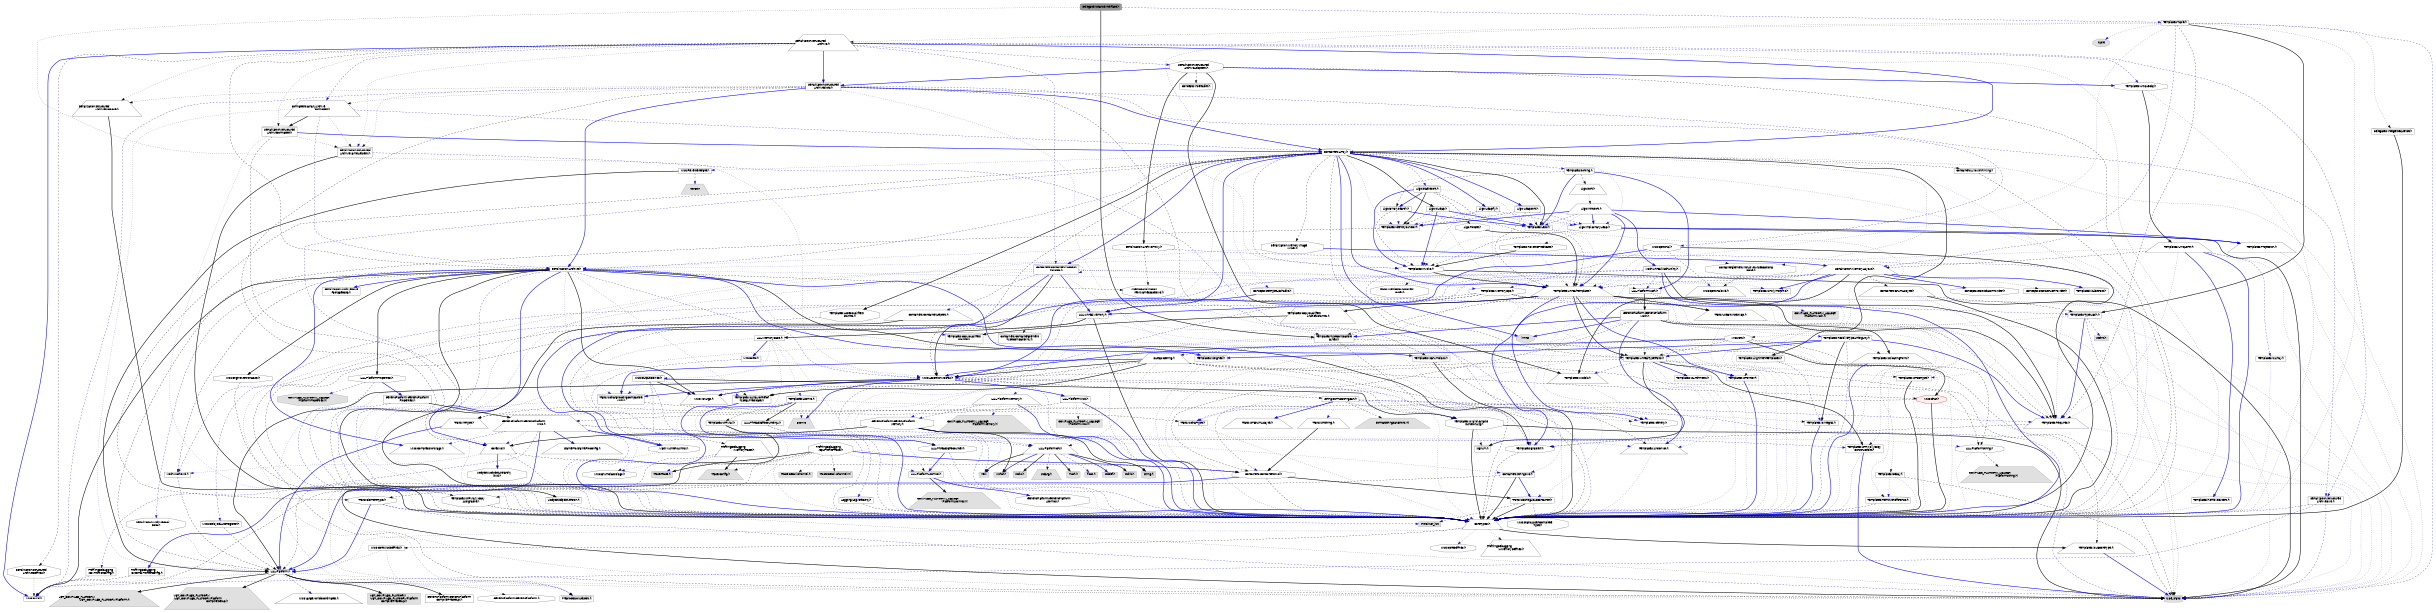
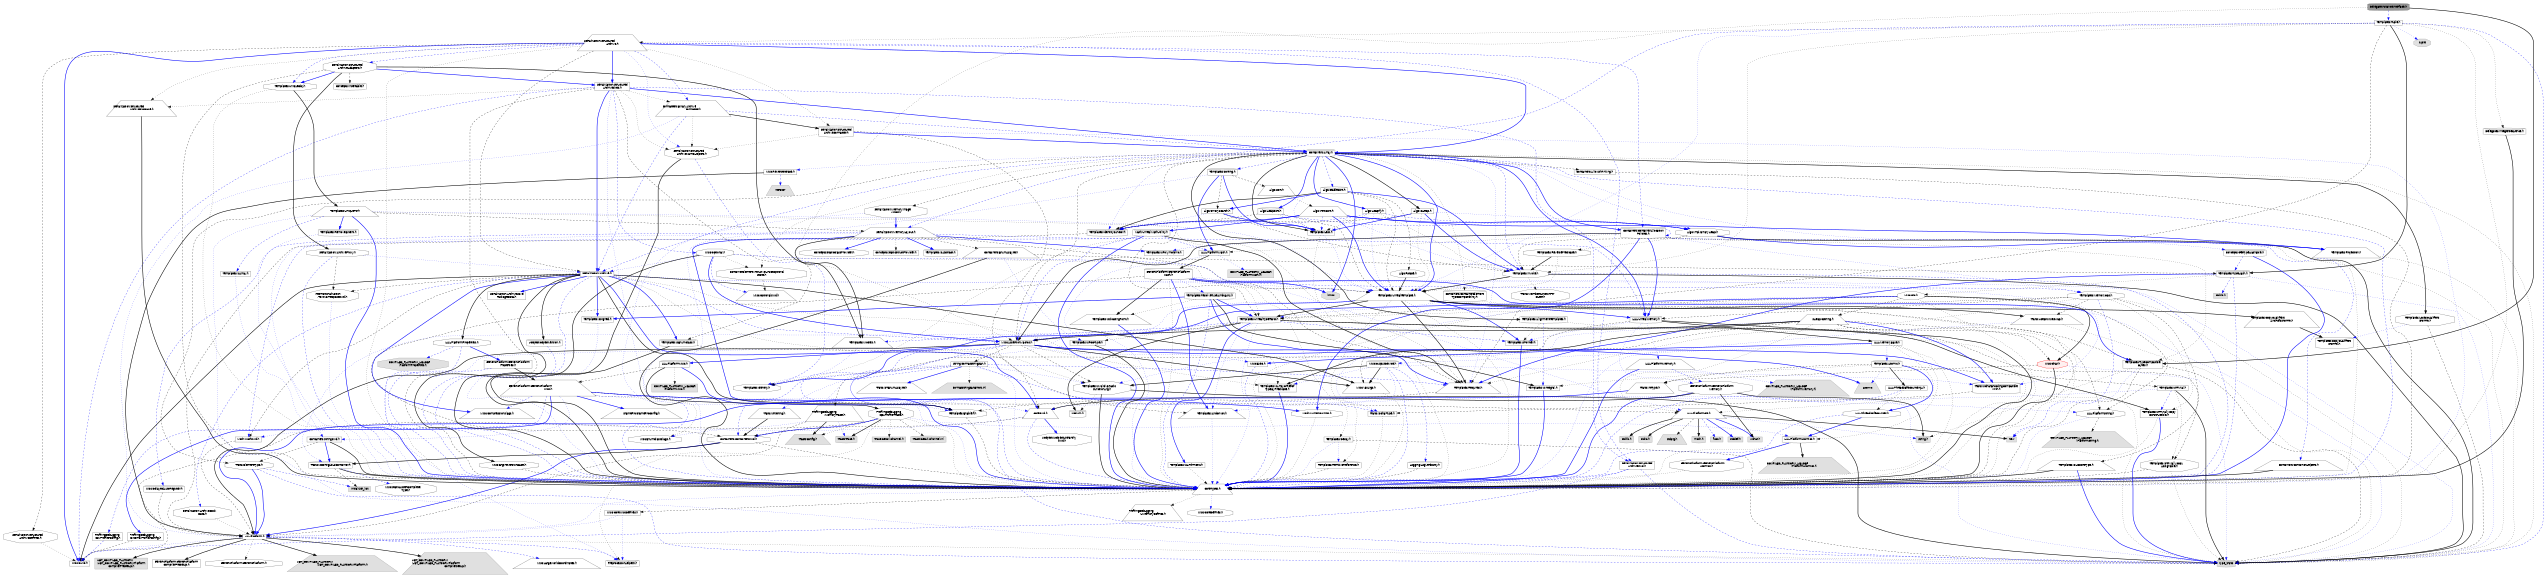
node "Serialization/Structured ArchiveNameHelpers.h": shape cylinder -> octagon
edge "Misc/Exec.h" -> "Misc/AssertionMacros.h": reversed
edge "Misc/AssertionMacros.h" -> "Misc/VarArgs.h": color blue -> black
edge "HAL/PlatformMisc.h" -> "ProfilingDebugging /CpuProfilerTrace.h": added
edge "String/FormatStringSan.h" -> "FormatStringSanErrors.inl": style dashed -> dotted
edge "CoreTypes.h" -> "Templates/IsUECoreType.h": reversed
